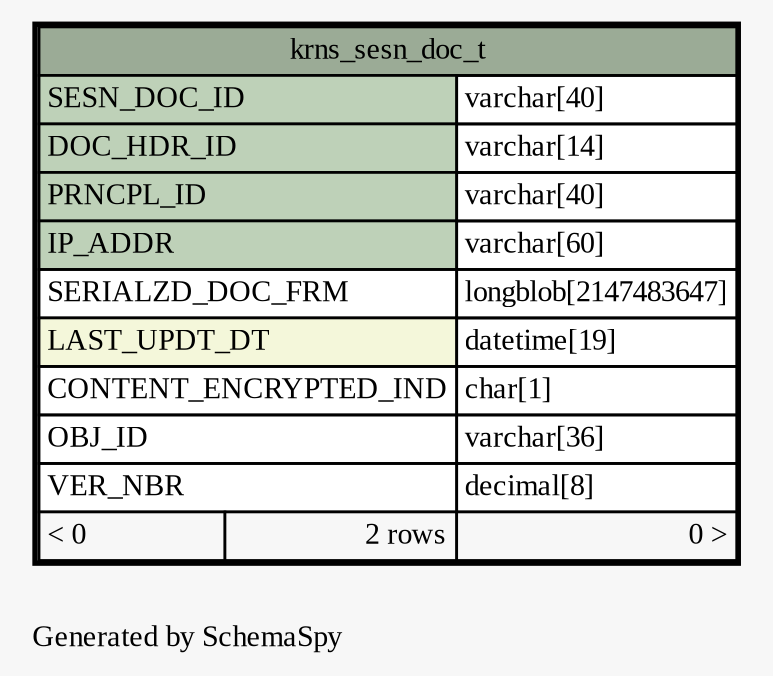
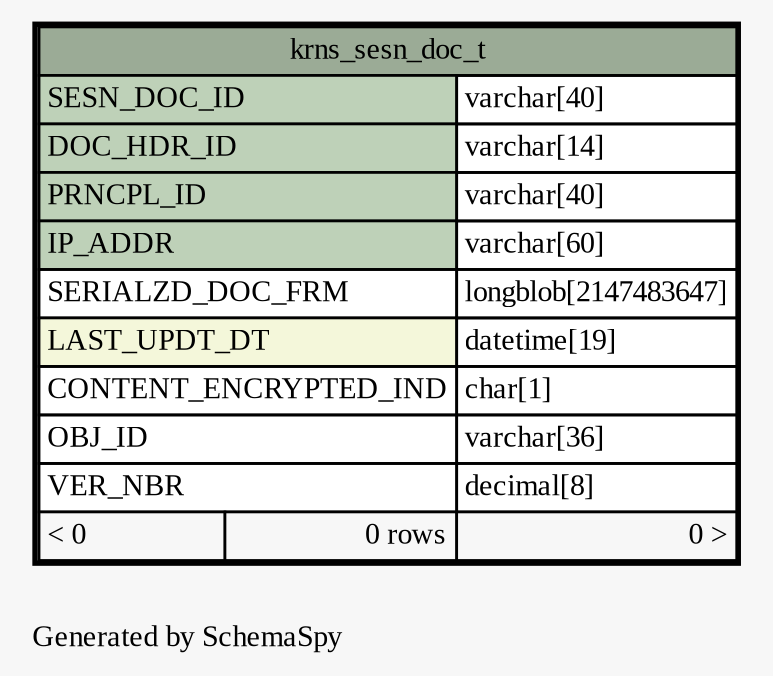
node "krns_sesn_doc_t": text "2 rows" -> "0 rows"
